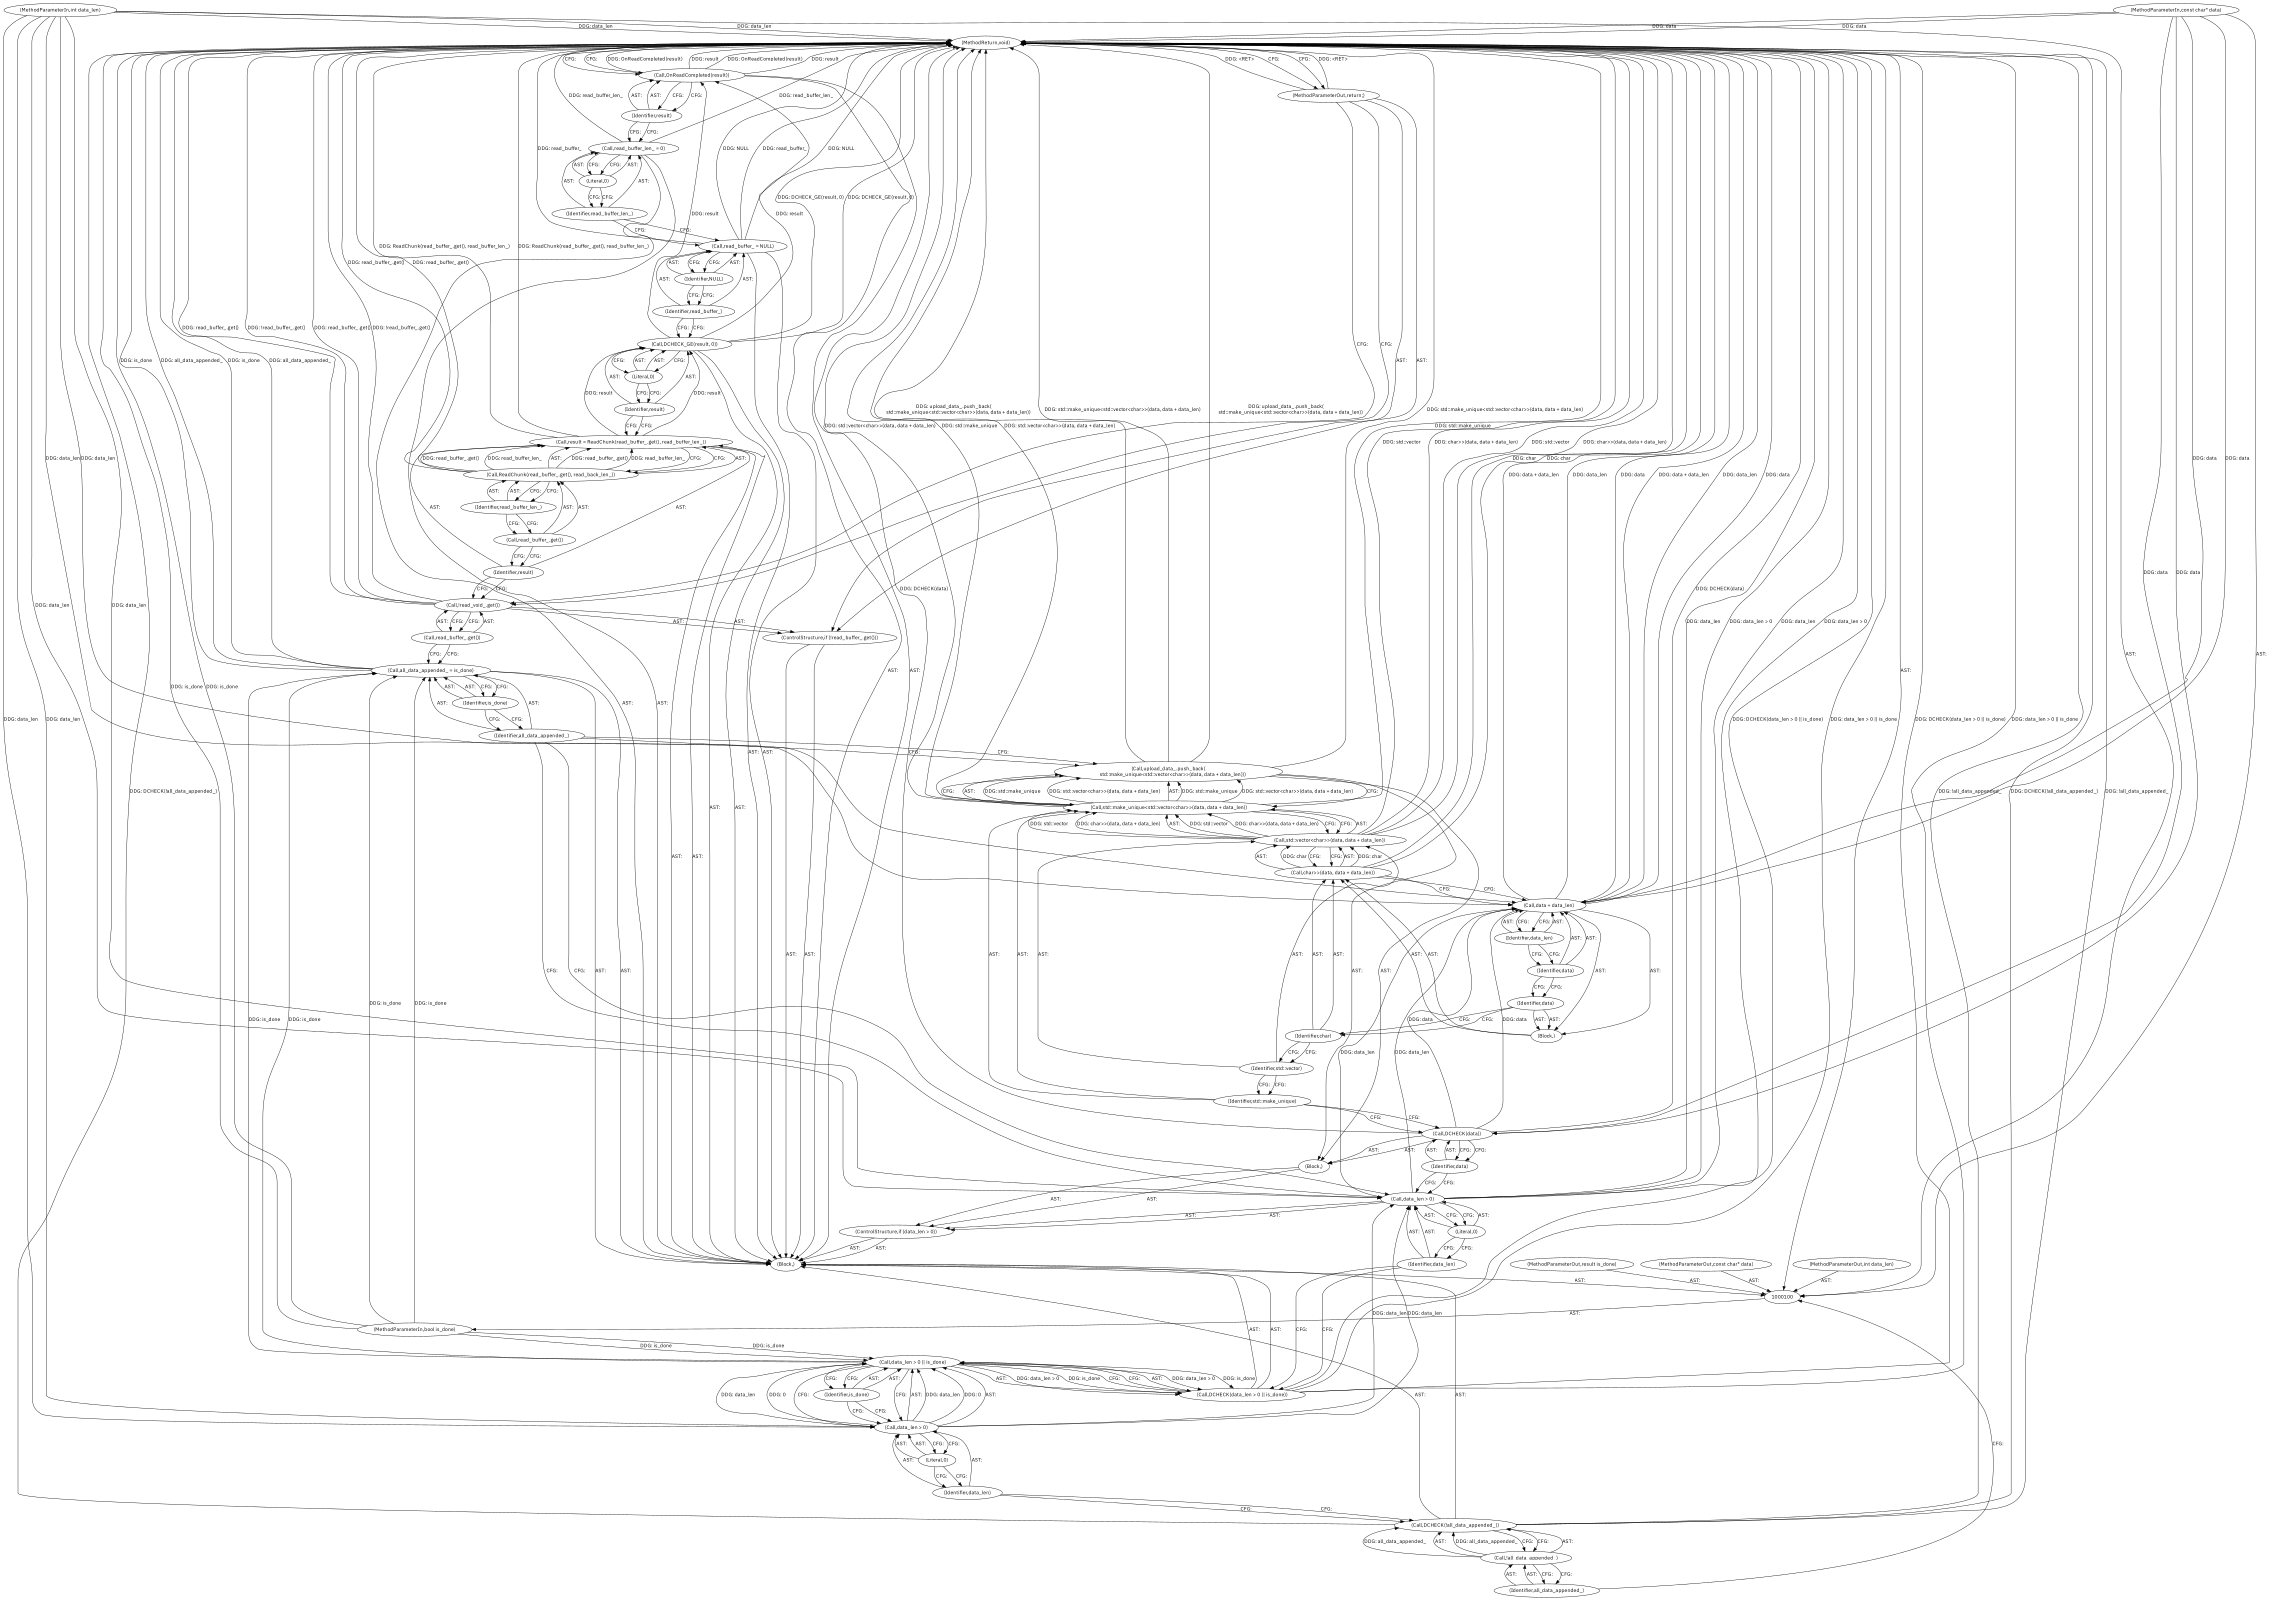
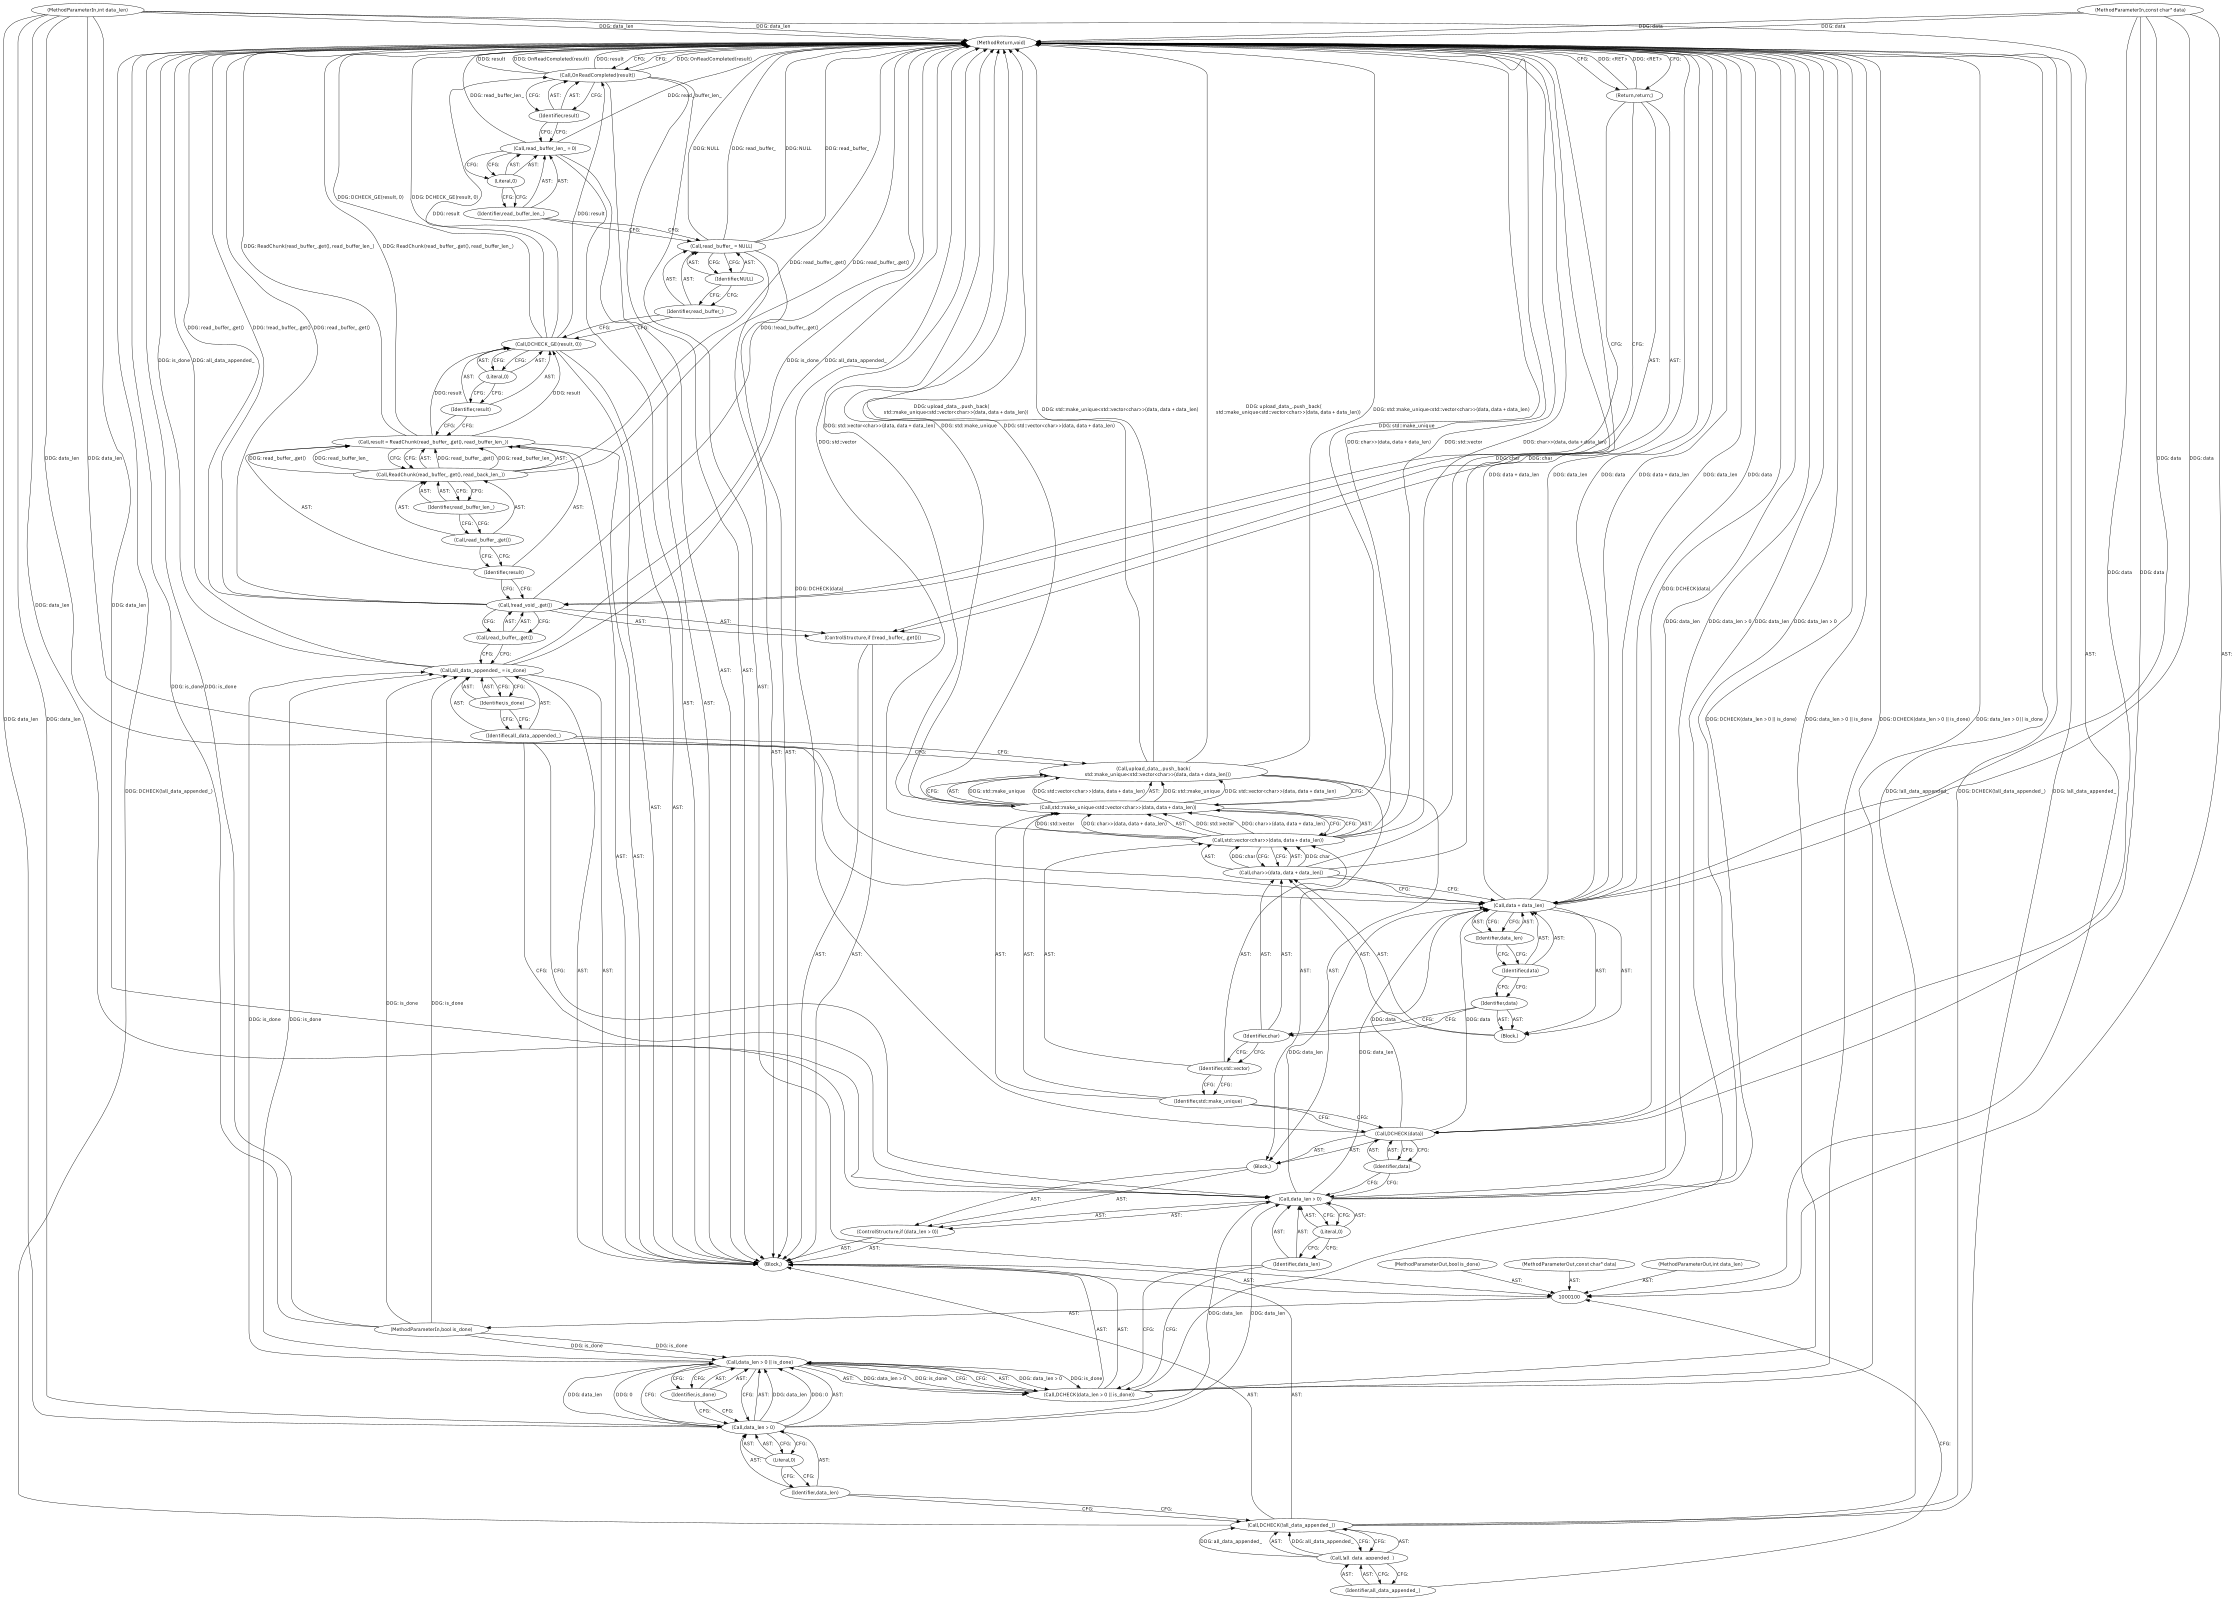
node "(MethodParameterOut,return;)": label "(MethodParameterOut,return;)" -> "(Return,return;)"
edge "(MethodReturn,void)" -> "1000100": now "(Call,OnReadCompleted(result))" -> "1000100"
node "(MethodParameterOut,result is_done)": label "(MethodParameterOut,result is_done)" -> "(MethodParameterOut,bool is_done)"
